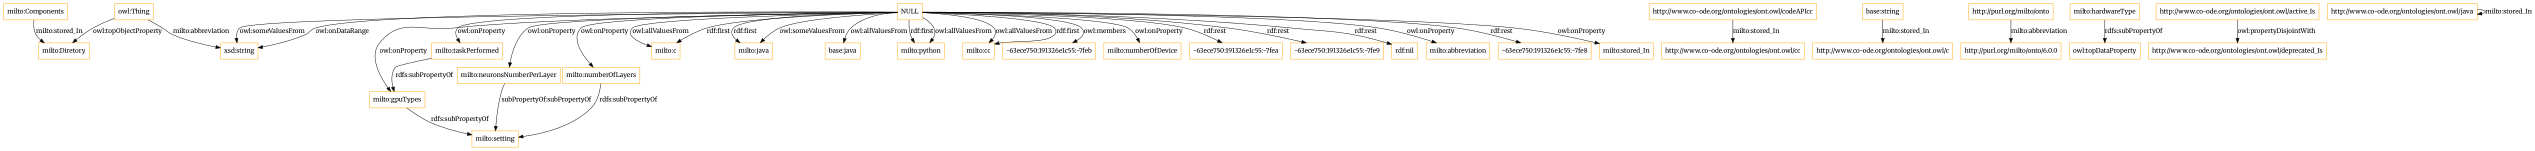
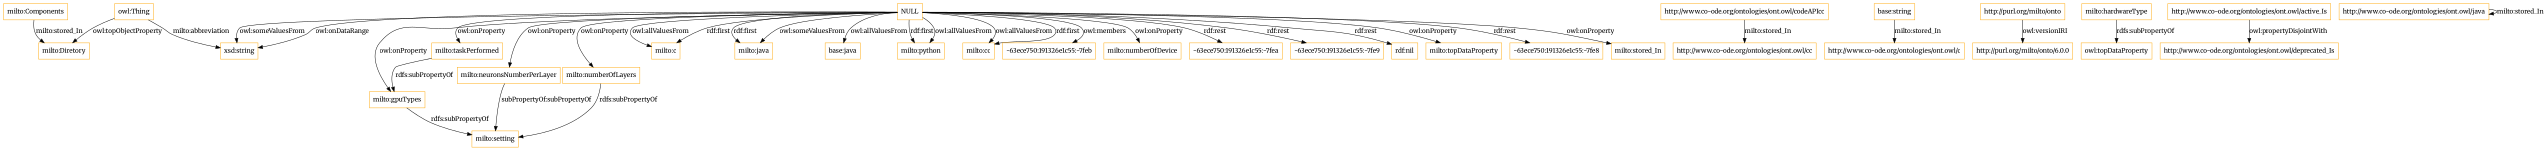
edge "http://purl.org/milto/onto" -> "http://purl.org/milto/onto/6.0.0": label "milto:abbreviation" -> "owl:versionIRI"
node "milto:abbreviation": label "milto:abbreviation" -> "milto:topDataProperty"
